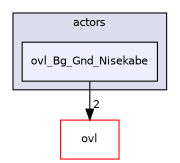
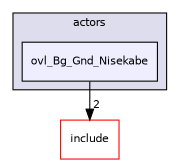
node "ovl": label "ovl" -> "include"
